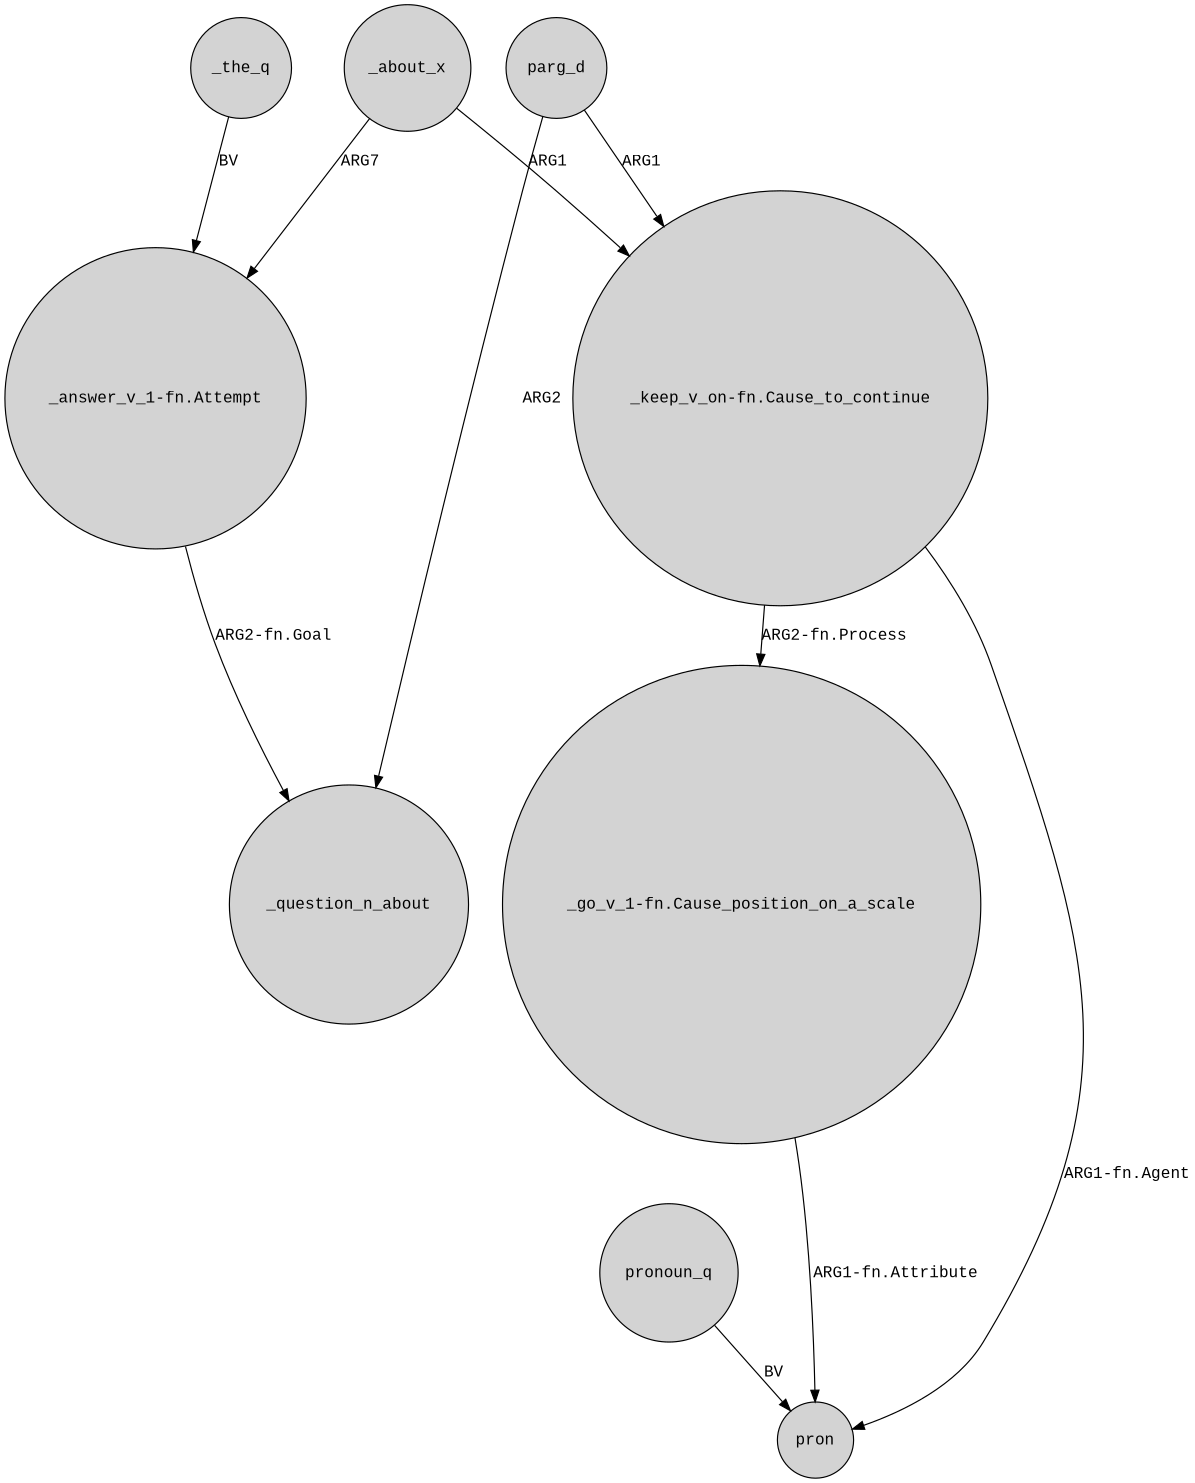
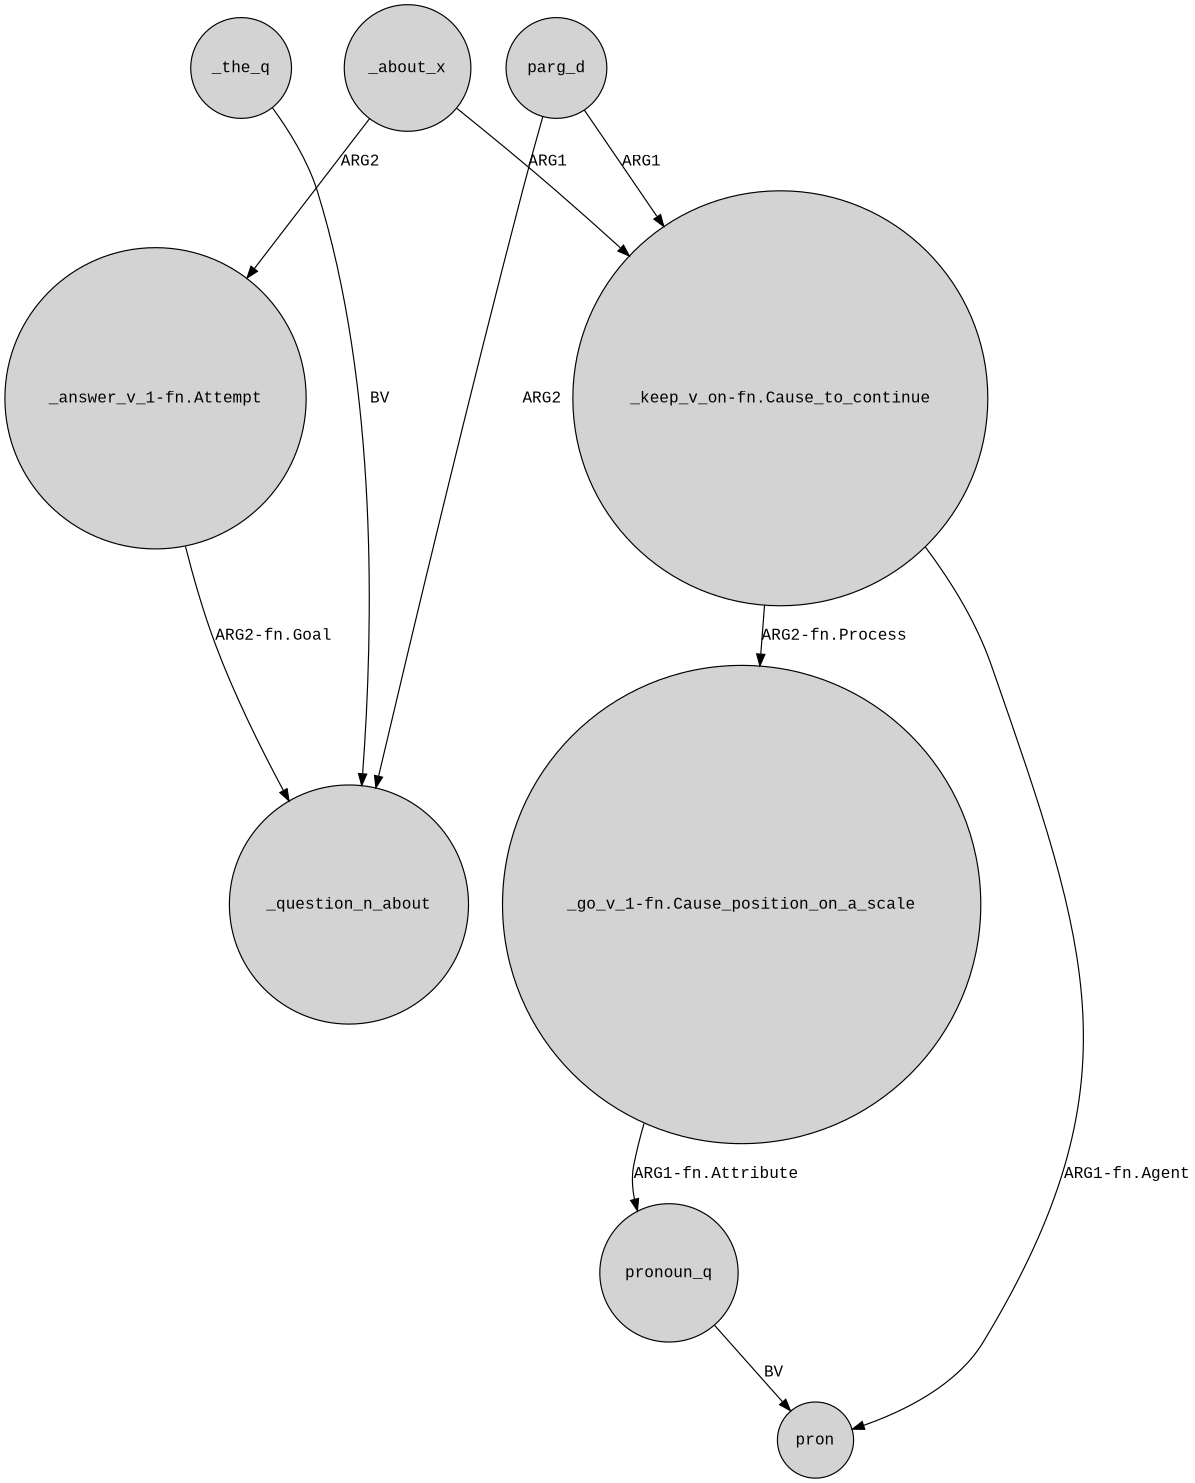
edge "_about_x" -> "_answer_v_1-fn.Attempt": label "ARG7" -> "ARG2"
edge "_the_q" -> "_answer_v_1-fn.Attempt": now "_the_q" -> "_question_n_about"
edge "_go_v_1-fn.Cause_position_on_a_scale" -> "pron": now "_go_v_1-fn.Cause_position_on_a_scale" -> "pronoun_q"
